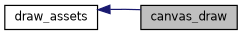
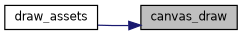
edge "canvas_draw" -> "draw_assets": reversed
